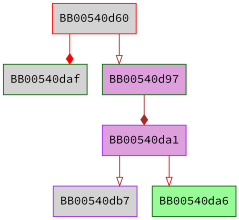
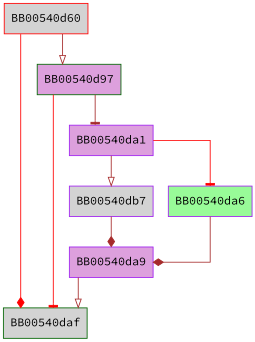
edge "BB00540d97" -> "BB00540da1": arrowhead diamond -> tee
edge "BB00540da1" -> "BB00540da6": arrowhead onormal -> tee
edge "BB00540d97" -> "BB00540daf": added
node "BB00540da6": color darkgreen -> purple
node "BB00540da9": added
